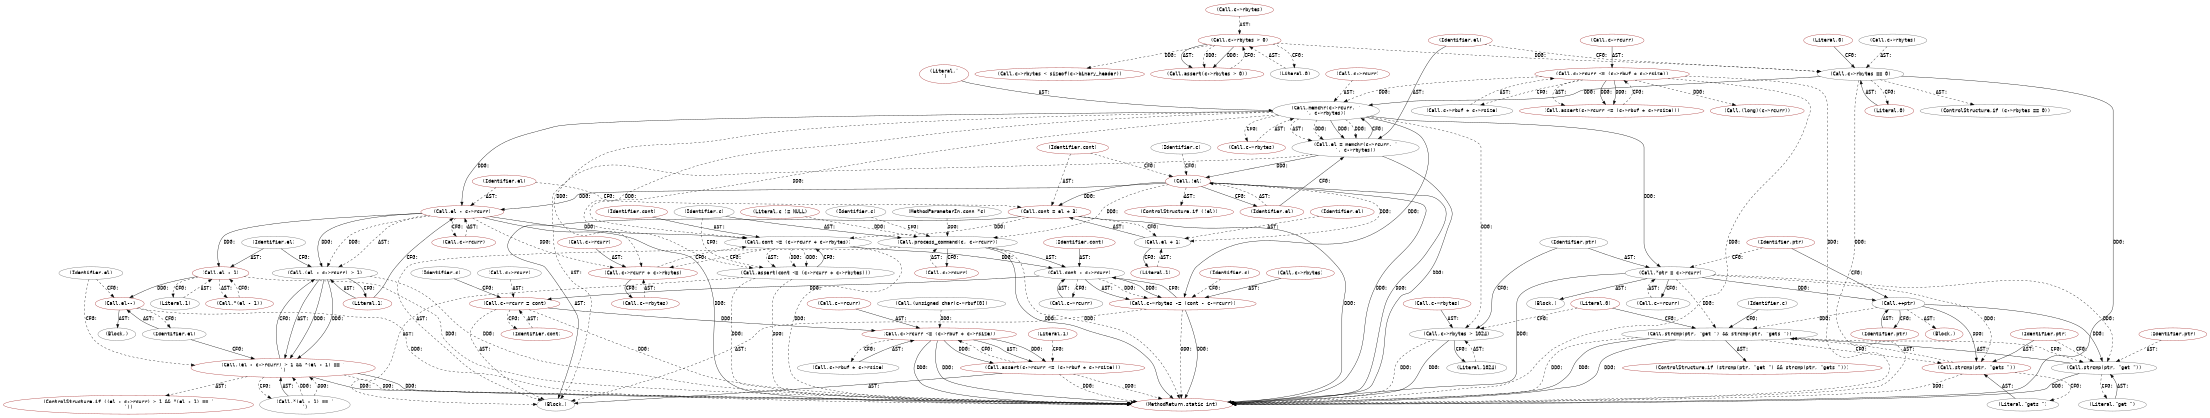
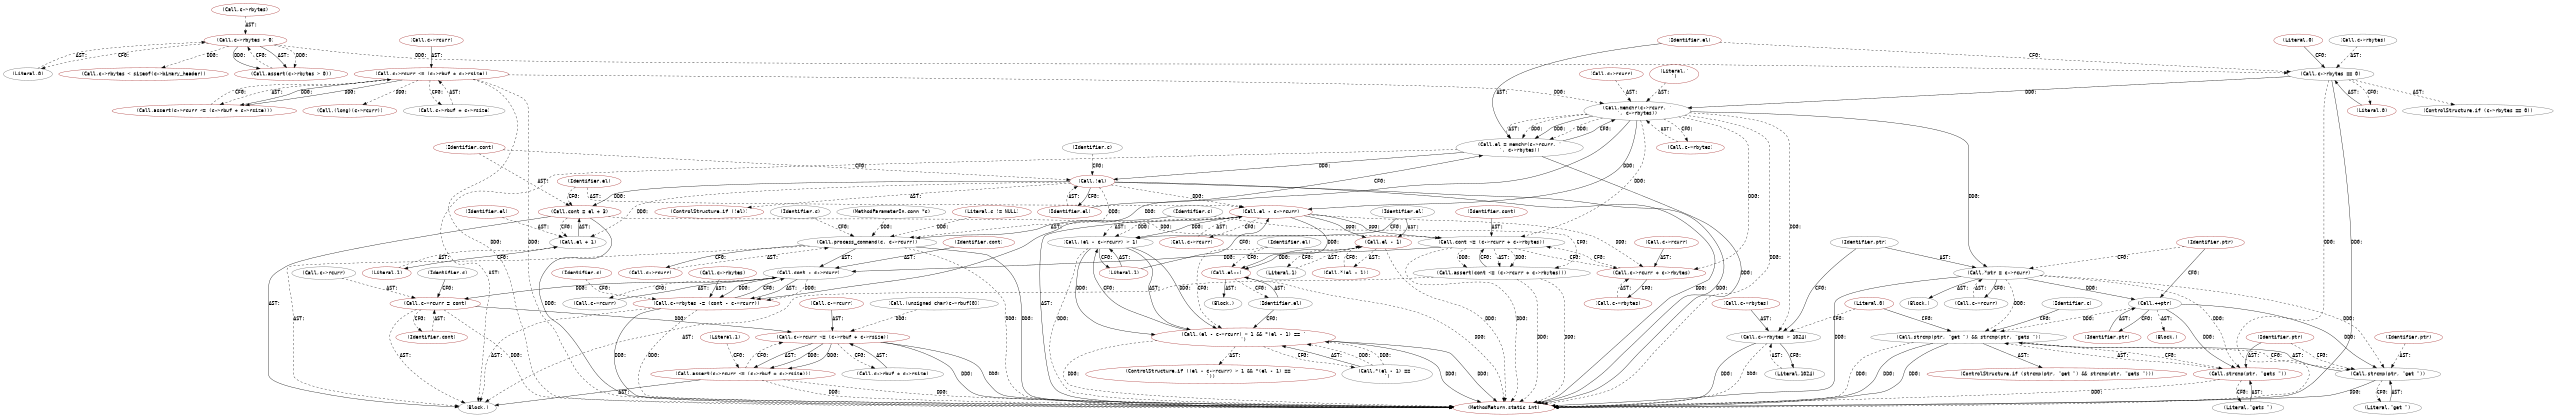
edge "(Literal,' ')" -> "(Call,memchr(c->rcurr, ' ', c->rbytes))": style solid -> dashed
edge "(Call,memchr(c->rcurr, ' ', c->rbytes))" -> "(Call,assert(cont <= (c->rcurr + c->rbytes)))": now "(Call,memchr(c->rcurr, ' ', c->rbytes))" -> "(MethodReturn,static int)"
edge "(Call,!el)" -> "(Call,el - c->rcurr)": style solid -> dashed
edge "(Call,el - c->rcurr)" -> "(Call,el--)": added, label "DDG:"
edge "(Call,el - c->rcurr)" -> "(MethodReturn,static int)": label "DDG: " -> "AST: "
